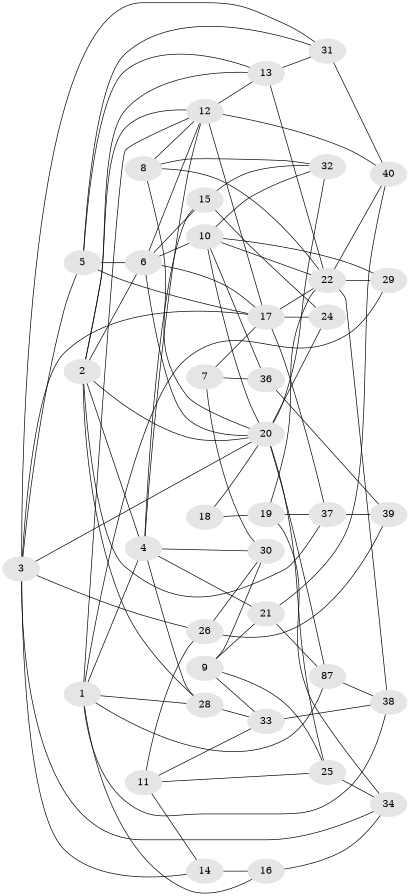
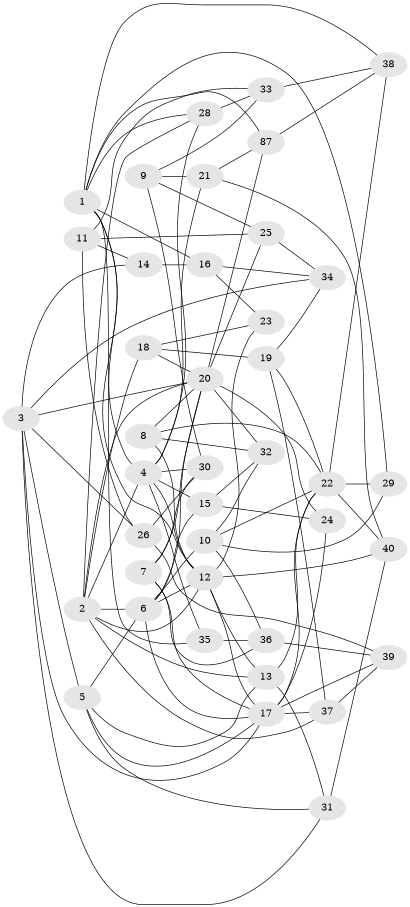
node "23": added
edge "10" -- "20": now "7" -- "20"
edge "18" -- "2": added
node "35": added
edge "39" -- "17": added
